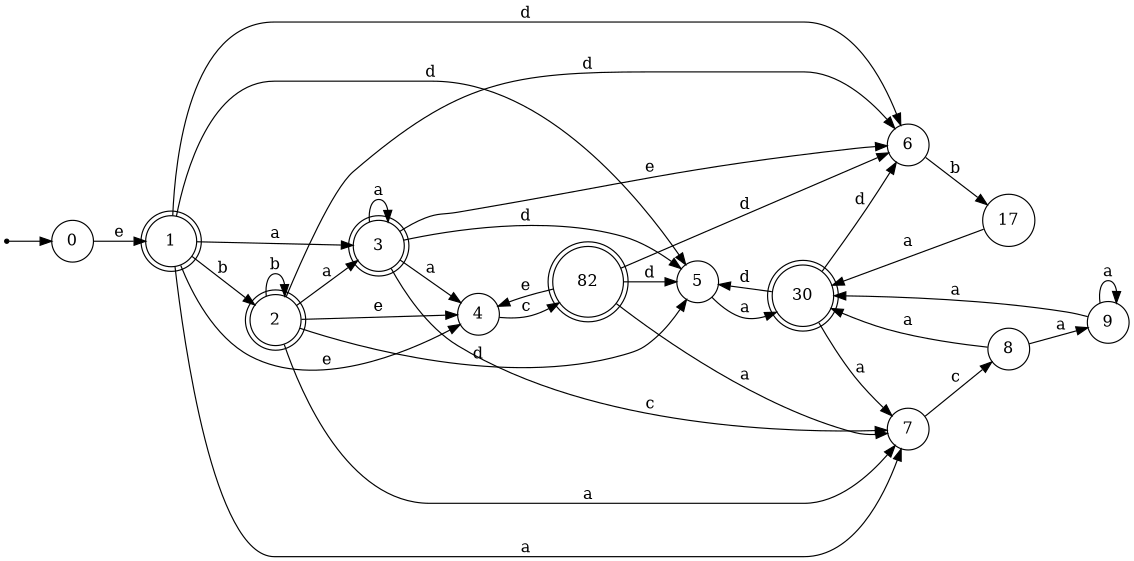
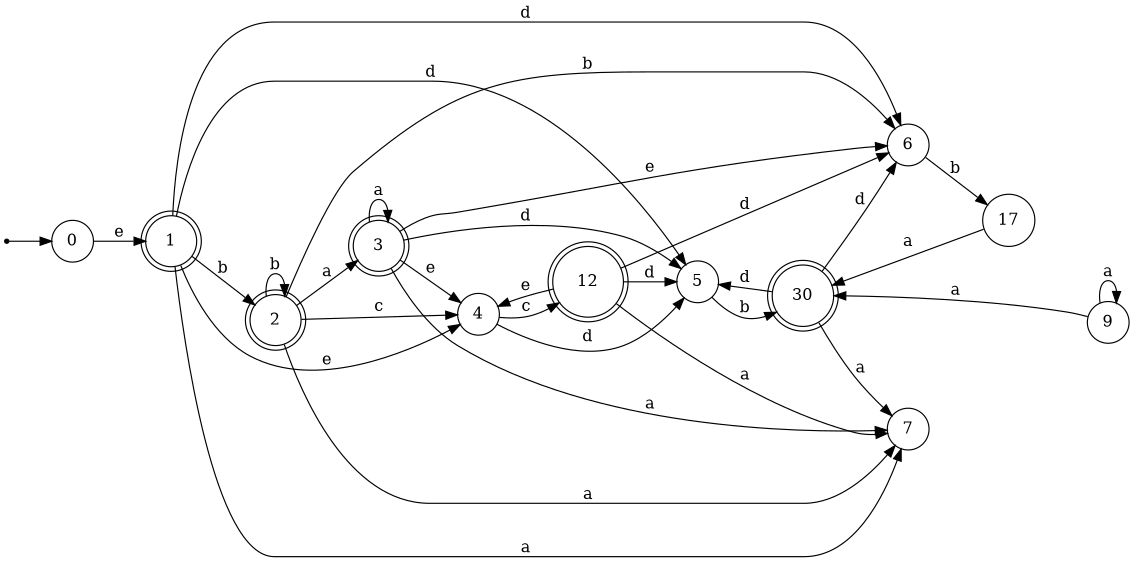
edge "2" -> "6": label "d" -> "b"
edge "1" -> "3": removed, label "a"
edge "3" -> "4": label "a" -> "e"
node "82": label "82" -> "12"
edge "2" -> "4": label "e" -> "c"
edge "5" -> "30": label "a" -> "b"
node "8": removed
edge "2" -> "5": now "4" -> "5"
edge "3" -> "7": label "c" -> "a"
